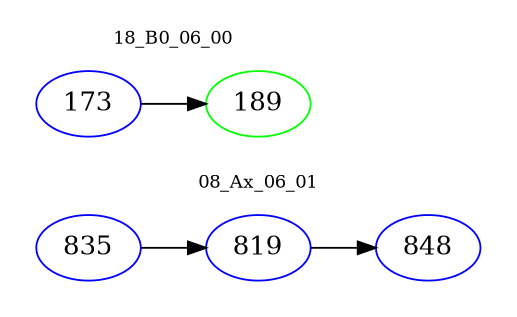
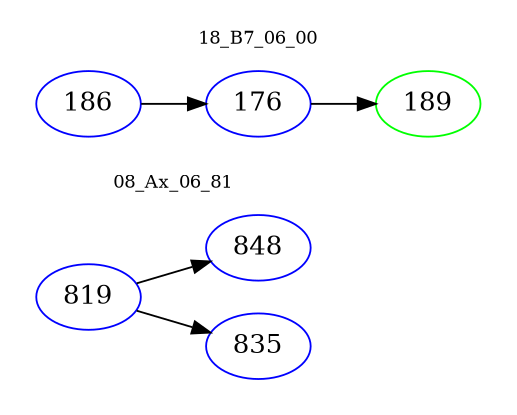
cluster "18_B0_06_00": label "18_B0_06_00" -> "18_B7_06_00"
node "186": added
node "173": label "173" -> "176"
cluster "08_Ax_06_01": label "08_Ax_06_01" -> "08_Ax_06_81"
edge "835" -> "819": reversed
